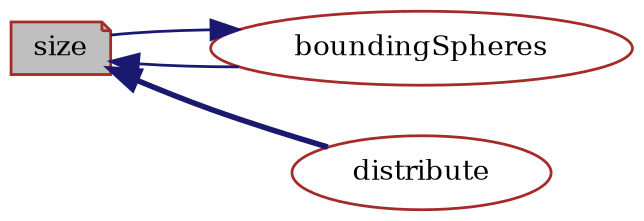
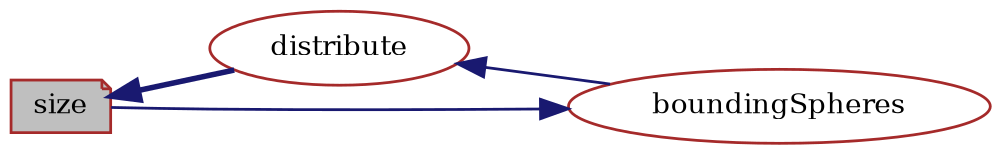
edge "boundingSpheres" -> "size": now "boundingSpheres" -> "distribute"
